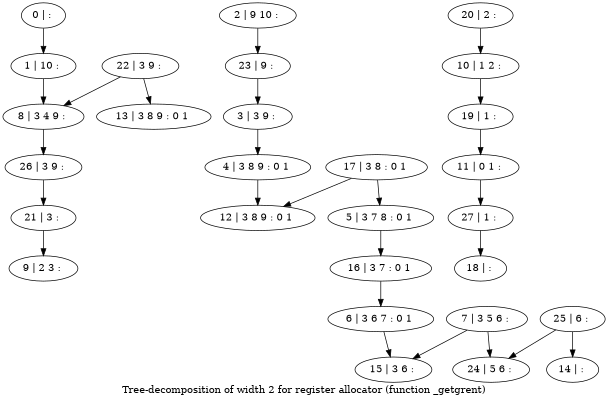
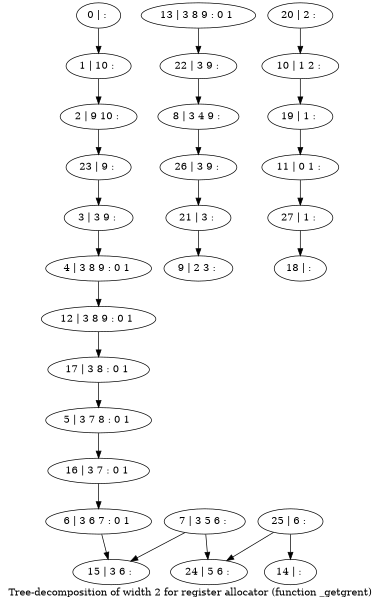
edge "1 | 10 :" -> "8 | 3 4 9 :": now "1 | 10 :" -> "2 | 9 10 :"
edge "22 | 3 9 :" -> "13 | 3 8 9 : 0 1": reversed
edge "17 | 3 8 : 0 1" -> "12 | 3 8 9 : 0 1": reversed
